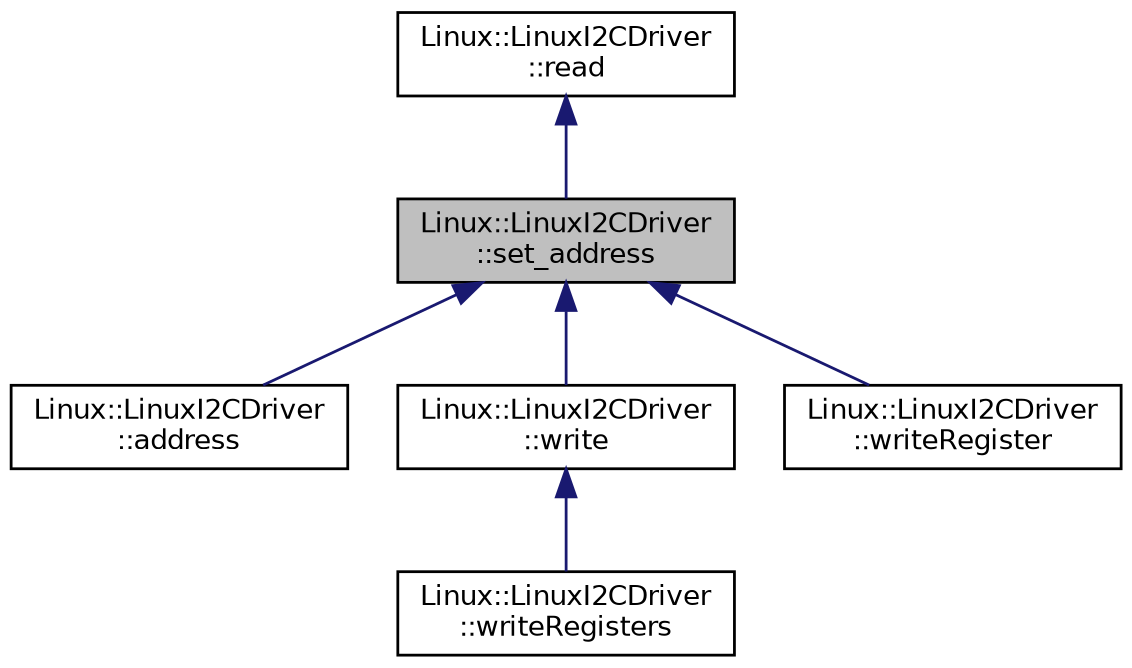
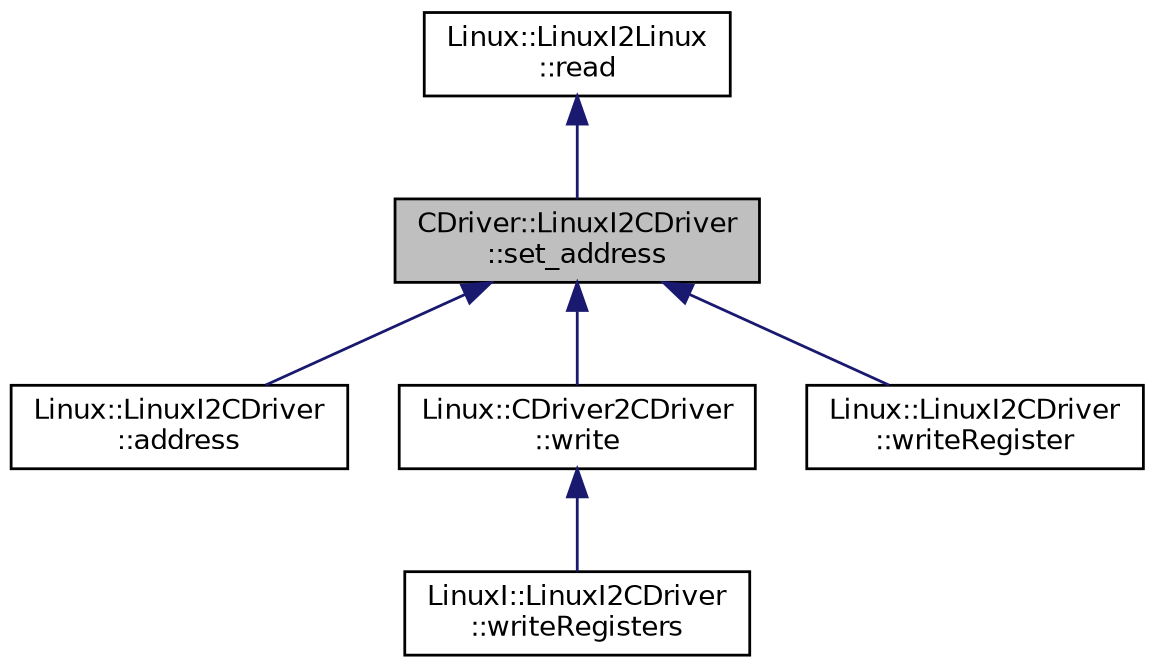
node "Linux::LinuxI2CDriver ::read": label "Linux::LinuxI2CDriver ::read" -> "Linux::LinuxI2Linux ::read"
node "Linux::LinuxI2CDriver ::set_address": label "Linux::LinuxI2CDriver ::set_address" -> "CDriver::LinuxI2CDriver ::set_address"
node "Linux::LinuxI2CDriver ::write": label "Linux::LinuxI2CDriver ::write" -> "Linux::CDriver2CDriver ::write"
node "Linux::LinuxI2CDriver ::writeRegisters": label "Linux::LinuxI2CDriver ::writeRegisters" -> "LinuxI::LinuxI2CDriver ::writeRegisters"
